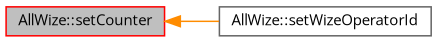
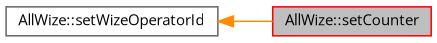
edge "AllWize::setWizeOperatorId" -> "AllWize::setCounter": reversed
